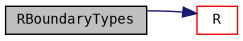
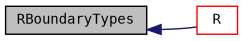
edge "RBoundaryTypes" -> "R": reversed
